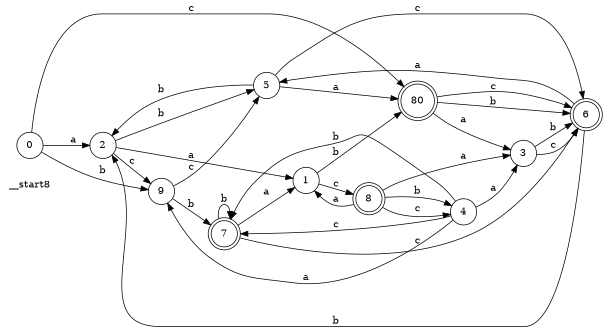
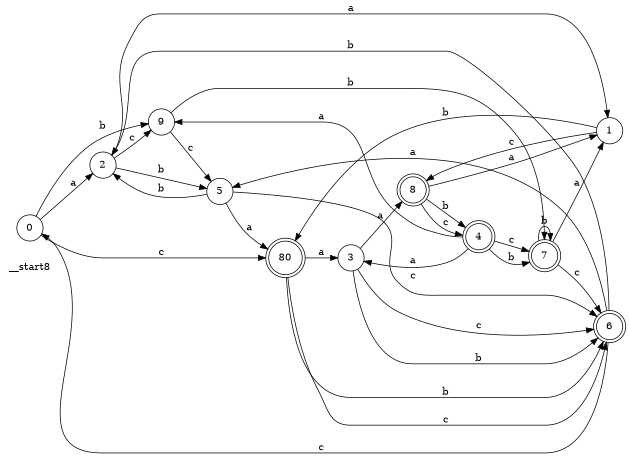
edge "8" -> "3": reversed
node "4": shape circle -> doublecircle
edge "6" -> "0": added, label "c"
